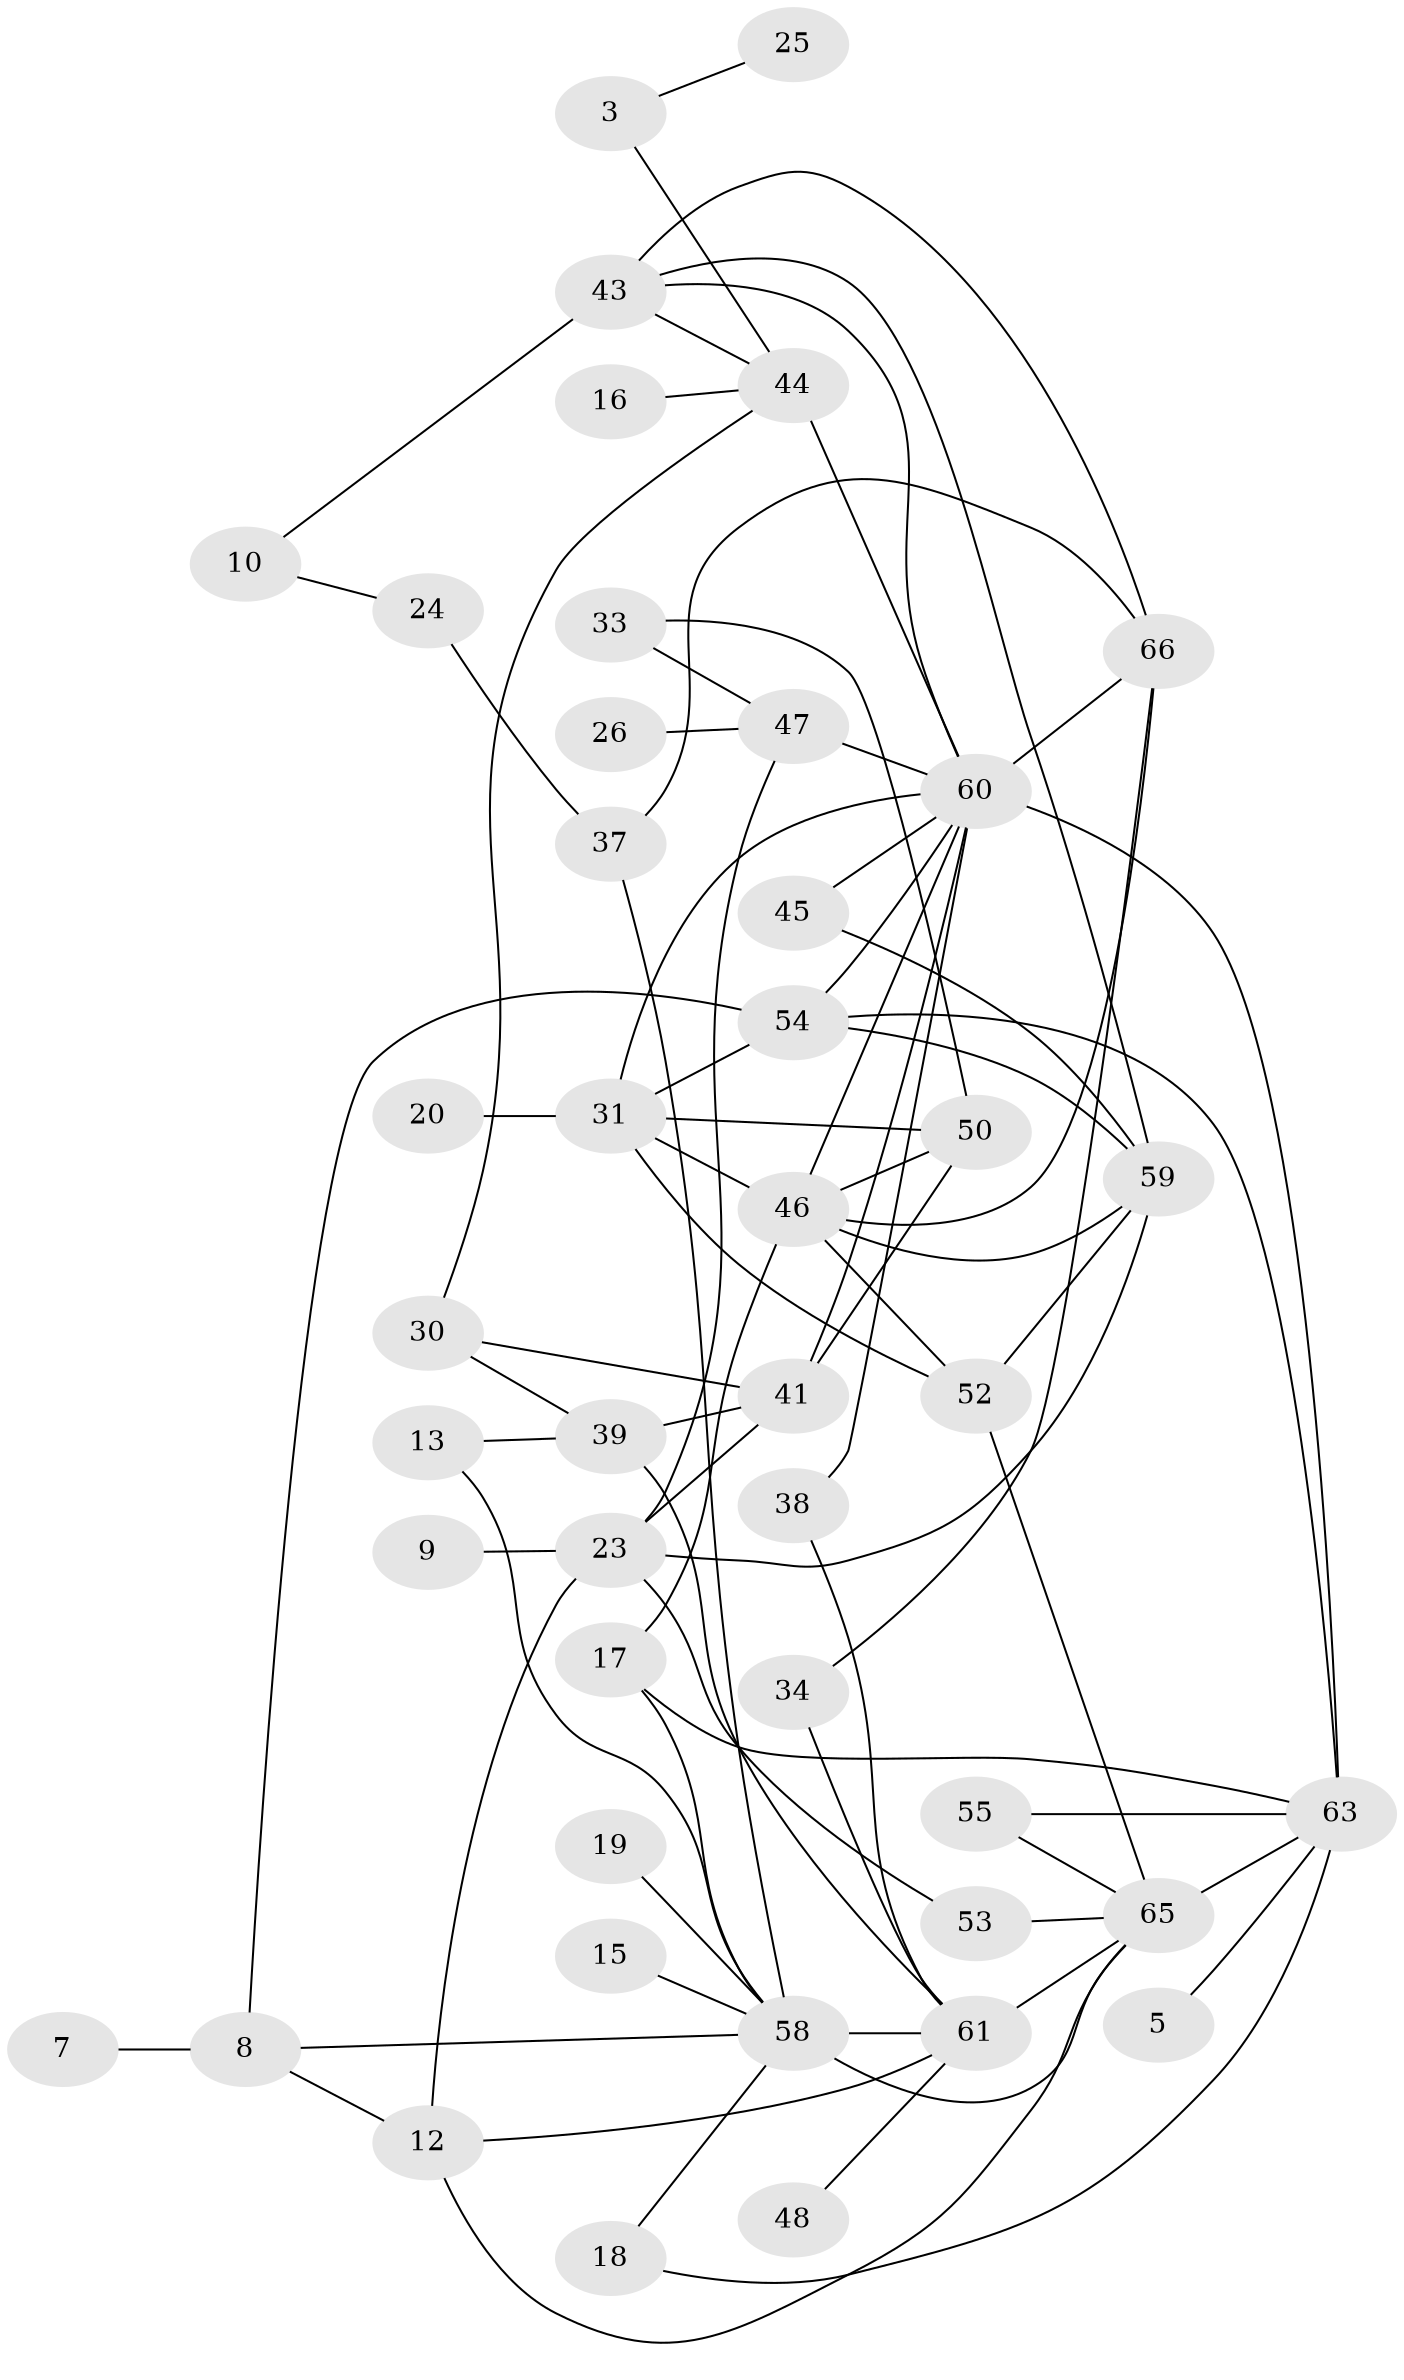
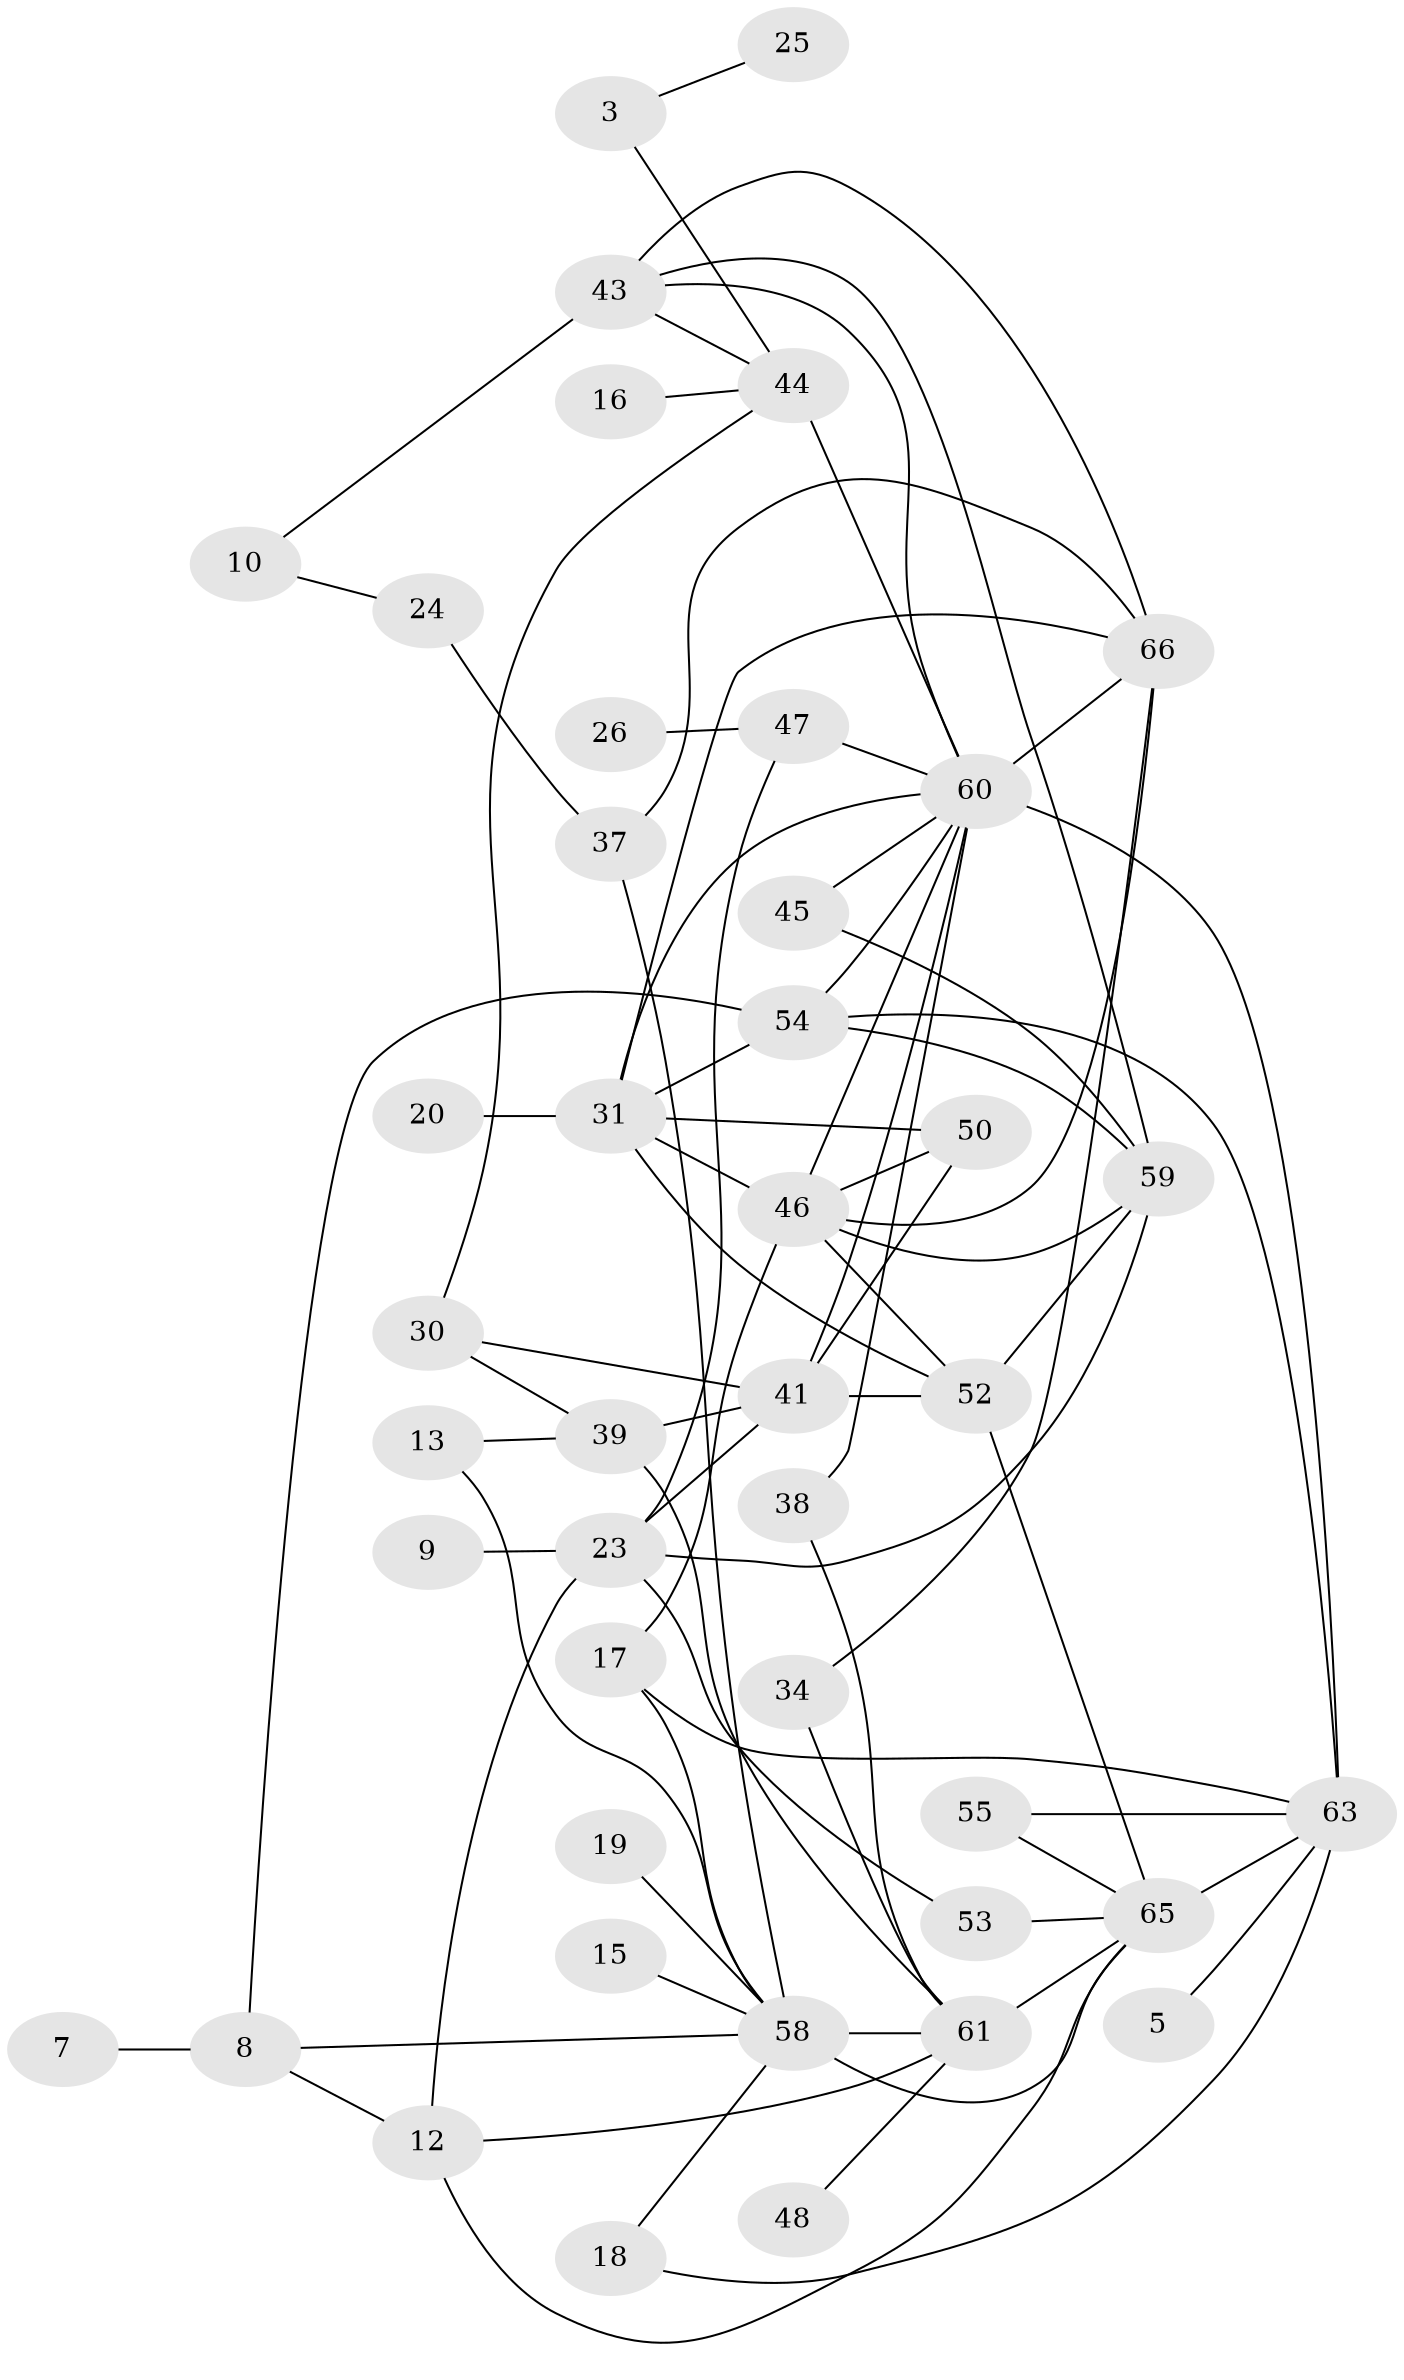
node "33": removed
edge "66" -- "31": added
edge "41" -- "52": added
